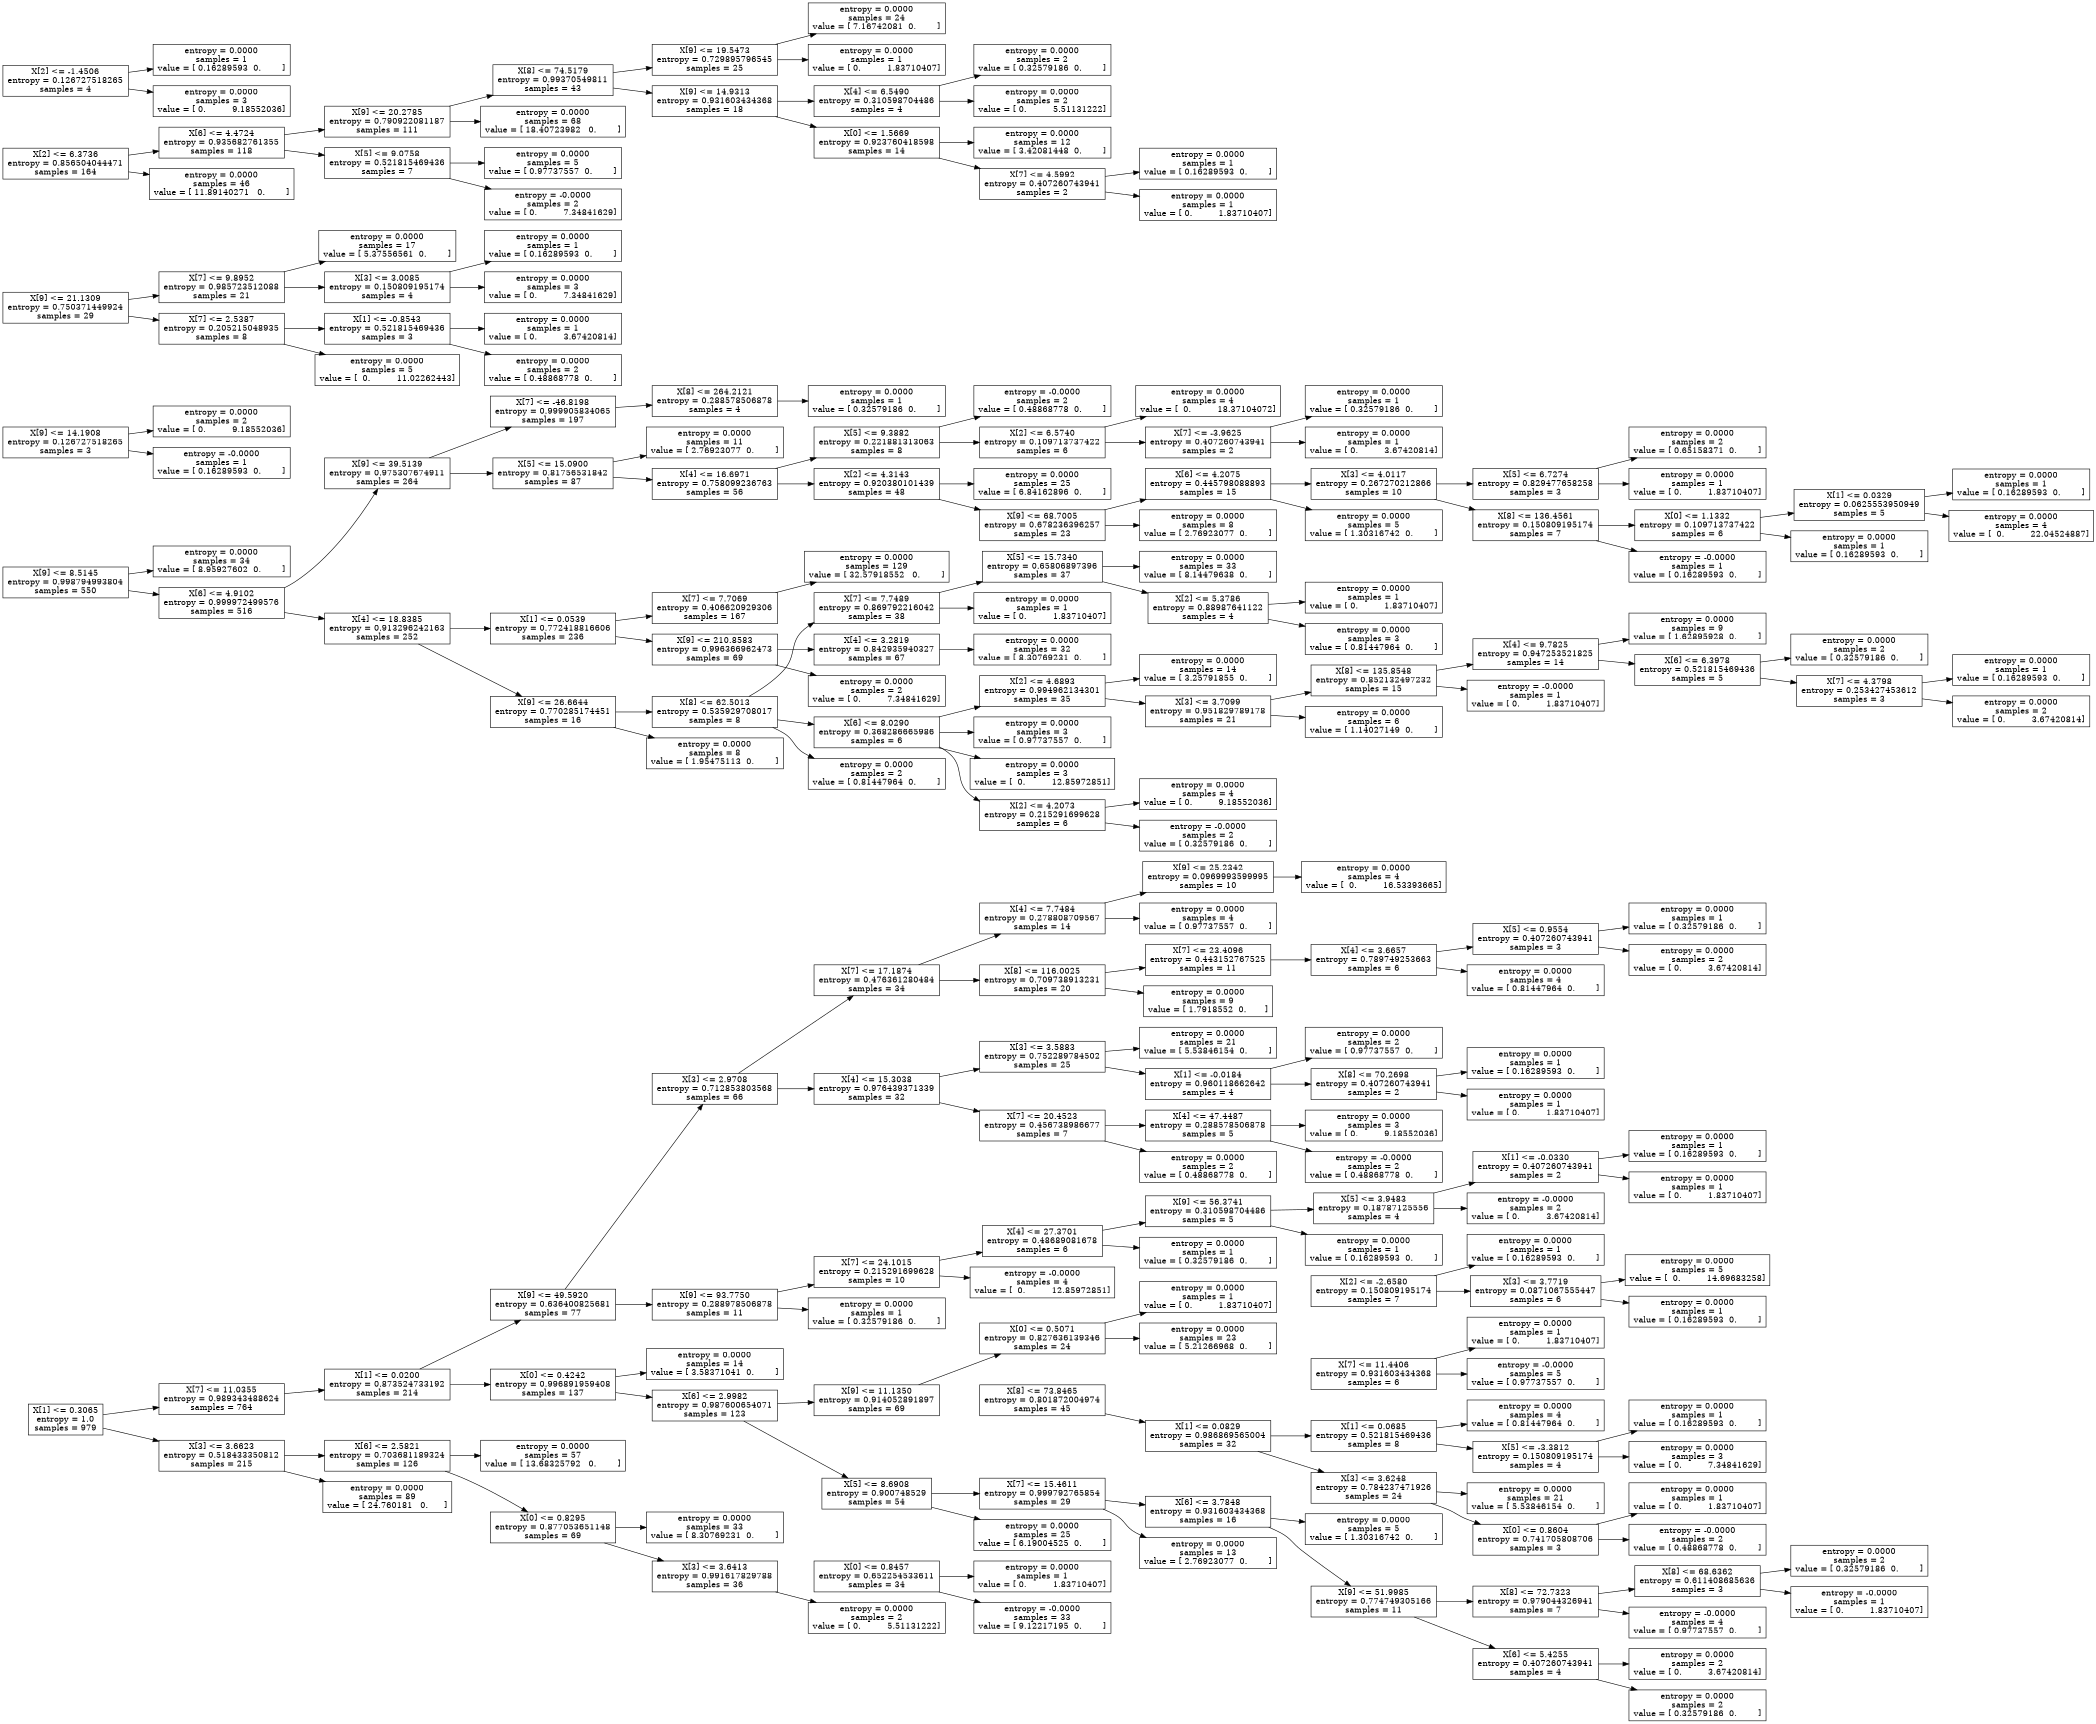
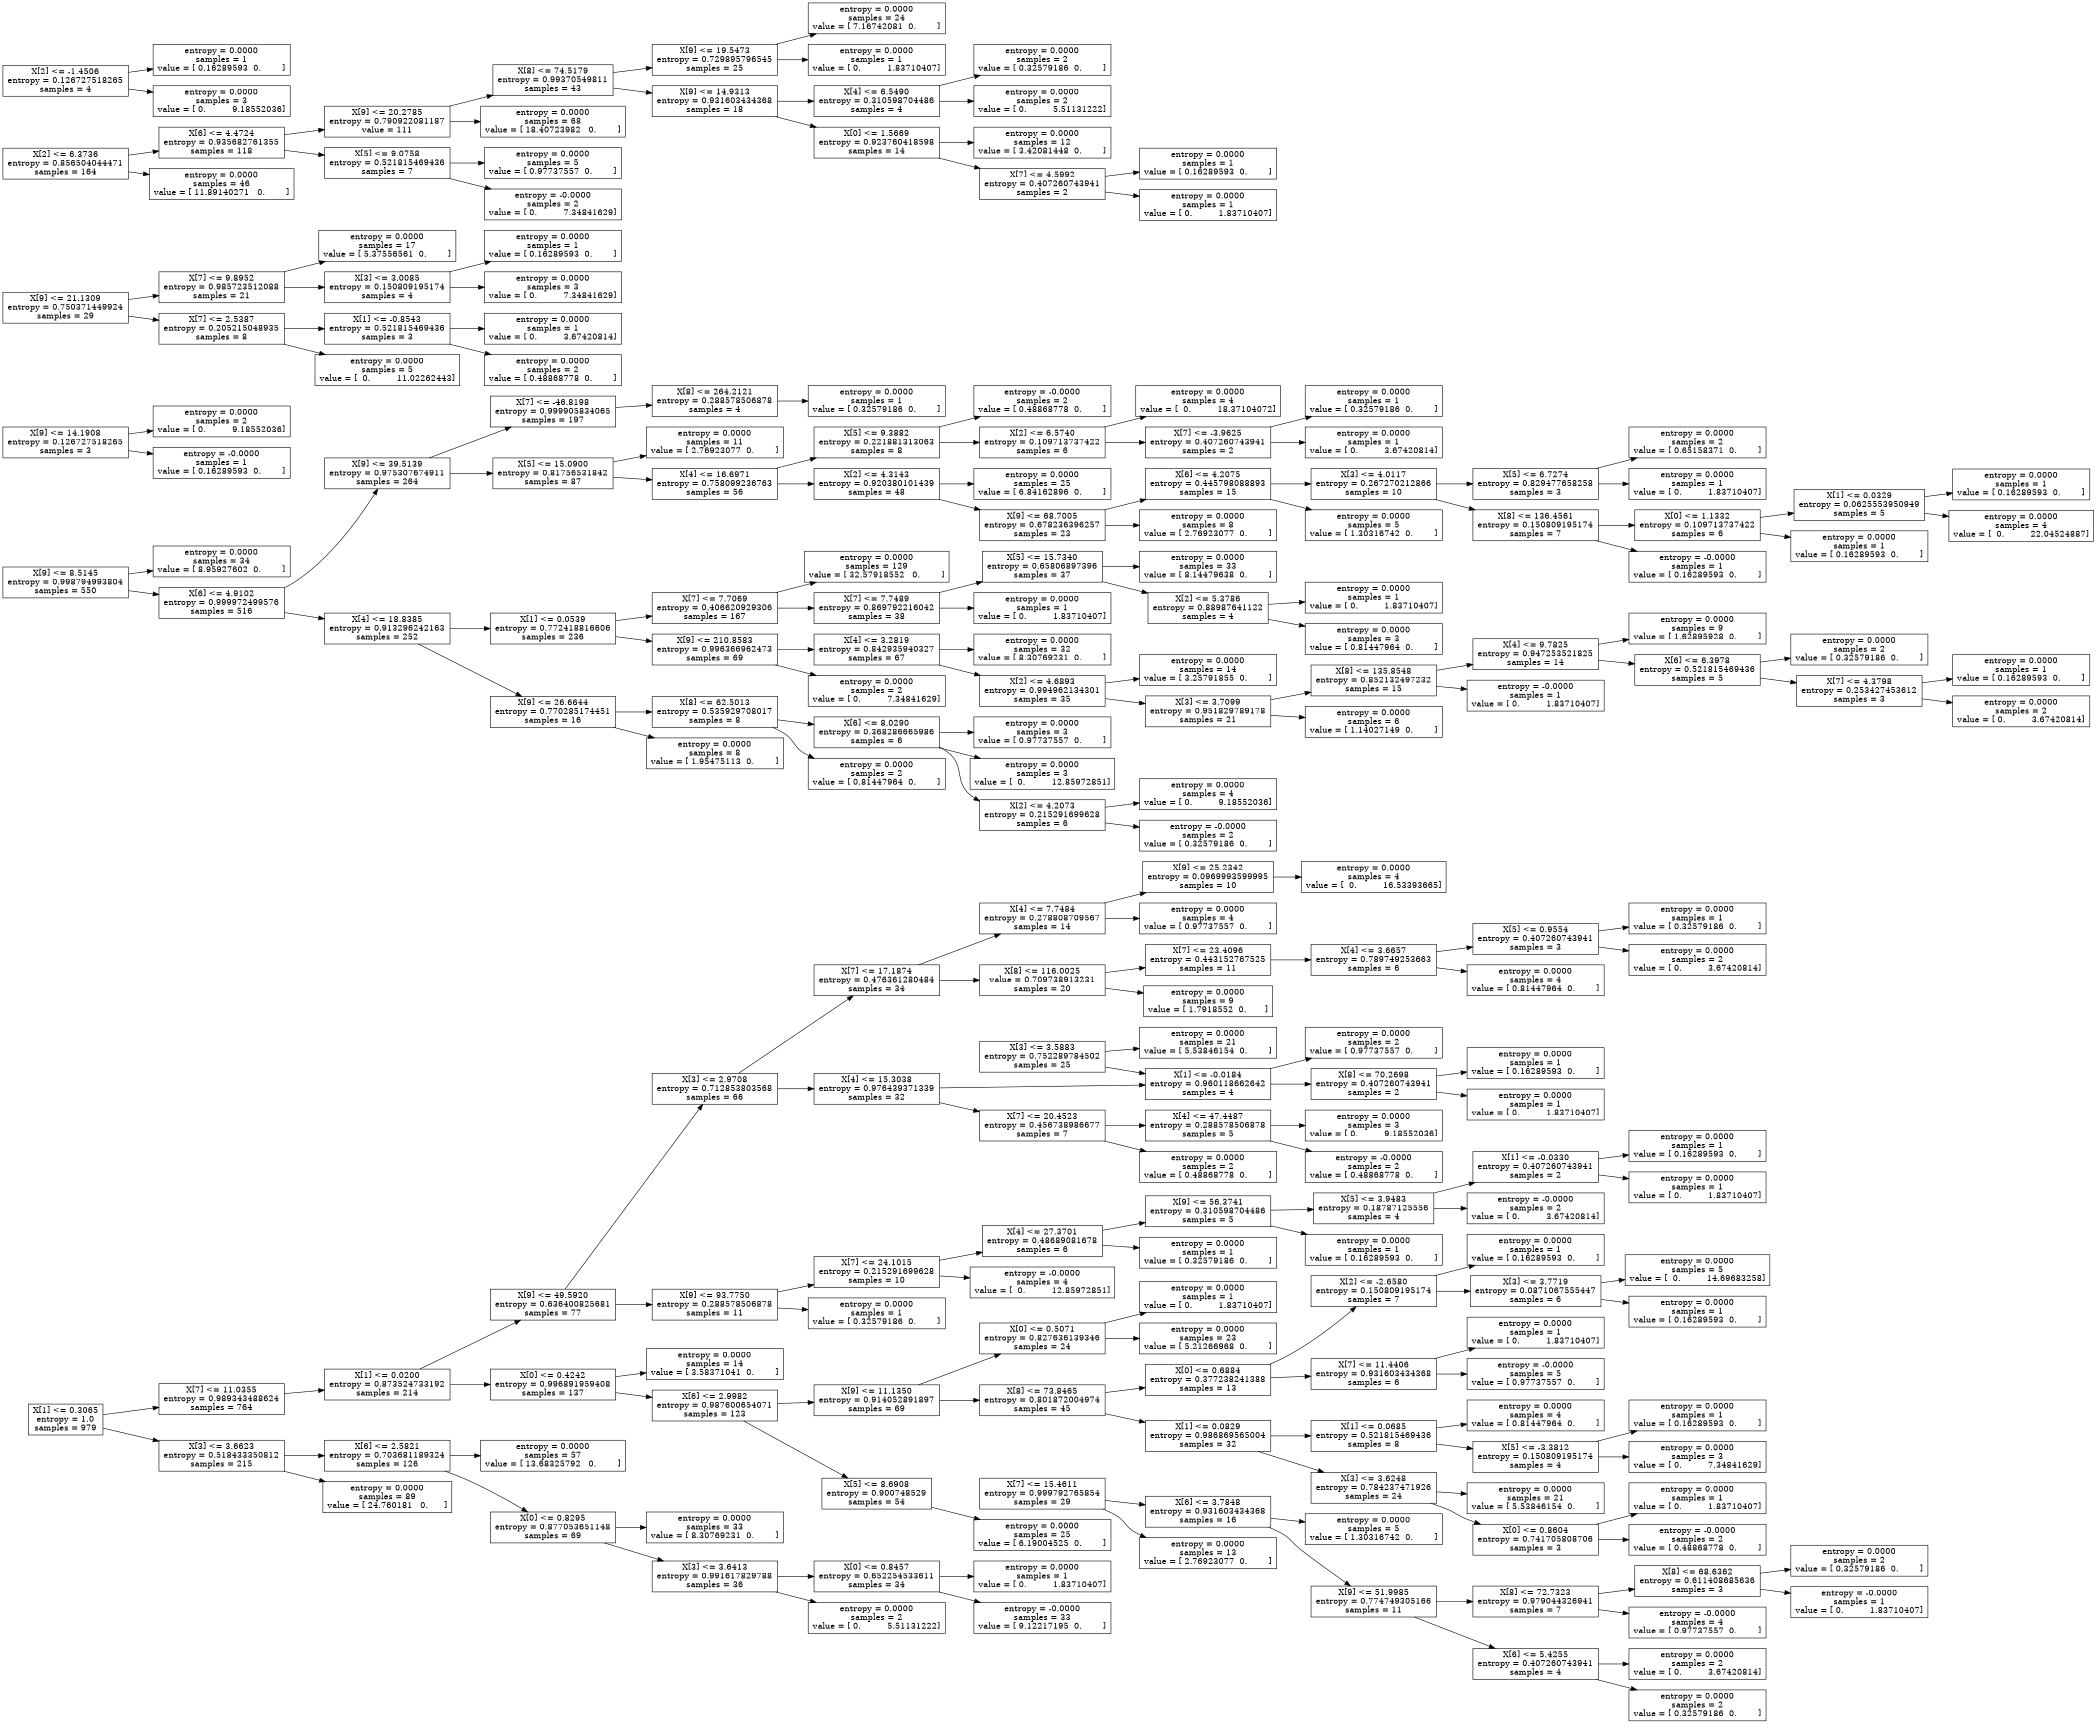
node "X[9] <= 20.2785 entropy = 0.790922081187 samples = 111": label "X[9] <= 20.2785 entropy = 0.790922081187 samples = 111" -> "X[9] <= 20.2785 entropy = 0.790922081187 value = 111"
edge "X[8] <= 62.5013 entropy = 0.535929708017 samples = 8" -> "X[7] <= 7.7489 entropy = 0.869792216042 samples = 38": now "X[7] <= 7.7069 entropy = 0.406620929306 samples = 167" -> "X[7] <= 7.7489 entropy = 0.869792216042 samples = 38"
edge "X[6] <= 8.0290 entropy = 0.368286665986 samples = 6" -> "X[2] <= 4.6893 entropy = 0.994962134301 samples = 35": now "X[4] <= 3.2819 entropy = 0.842935940327 samples = 67" -> "X[2] <= 4.6893 entropy = 0.994962134301 samples = 35"
node "X[8] <= 116.0025 entropy = 0.709738913231 samples = 20": label "X[8] <= 116.0025 entropy = 0.709738913231 samples = 20" -> "X[8] <= 116.0025 value = 0.709738913231 samples = 20"
edge "X[4] <= 15.3038 entropy = 0.976439371339 samples = 32" -> "X[3] <= 3.5883 entropy = 0.752289784502 samples = 25": now "X[4] <= 15.3038 entropy = 0.976439371339 samples = 32" -> "X[1] <= -0.0184 entropy = 0.960118662642 samples = 4"
node "X[9] <= 93.7750 entropy = 0.288978506878 samples = 11": label "X[9] <= 93.7750 entropy = 0.288978506878 samples = 11" -> "X[9] <= 93.7750 entropy = 0.288578506878 samples = 11"
node "X[0] <= 0.6884 entropy = 0.377238241388 samples = 13": added
edge "X[9] <= 11.1350 entropy = 0.914052891897 samples = 69" -> "X[8] <= 73.8465 entropy = 0.801872004974 samples = 45": added
edge "X[5] <= 8.6908 entropy = 0.900748529 samples = 54" -> "X[7] <= 15.4611 entropy = 0.999792765854 samples = 29": removed
edge "X[3] <= 3.6413 entropy = 0.991617829788 samples = 36" -> "X[0] <= 0.8457 entropy = 0.652254533611 samples = 34": added
